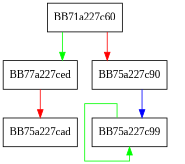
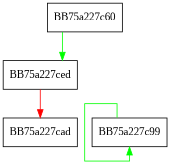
node "BB71a227c60": label "BB71a227c60" -> "BB75a227c60"
node "BB77a227ced": label "BB77a227ced" -> "BB75a227ced"
node "BB75a227c90": removed
